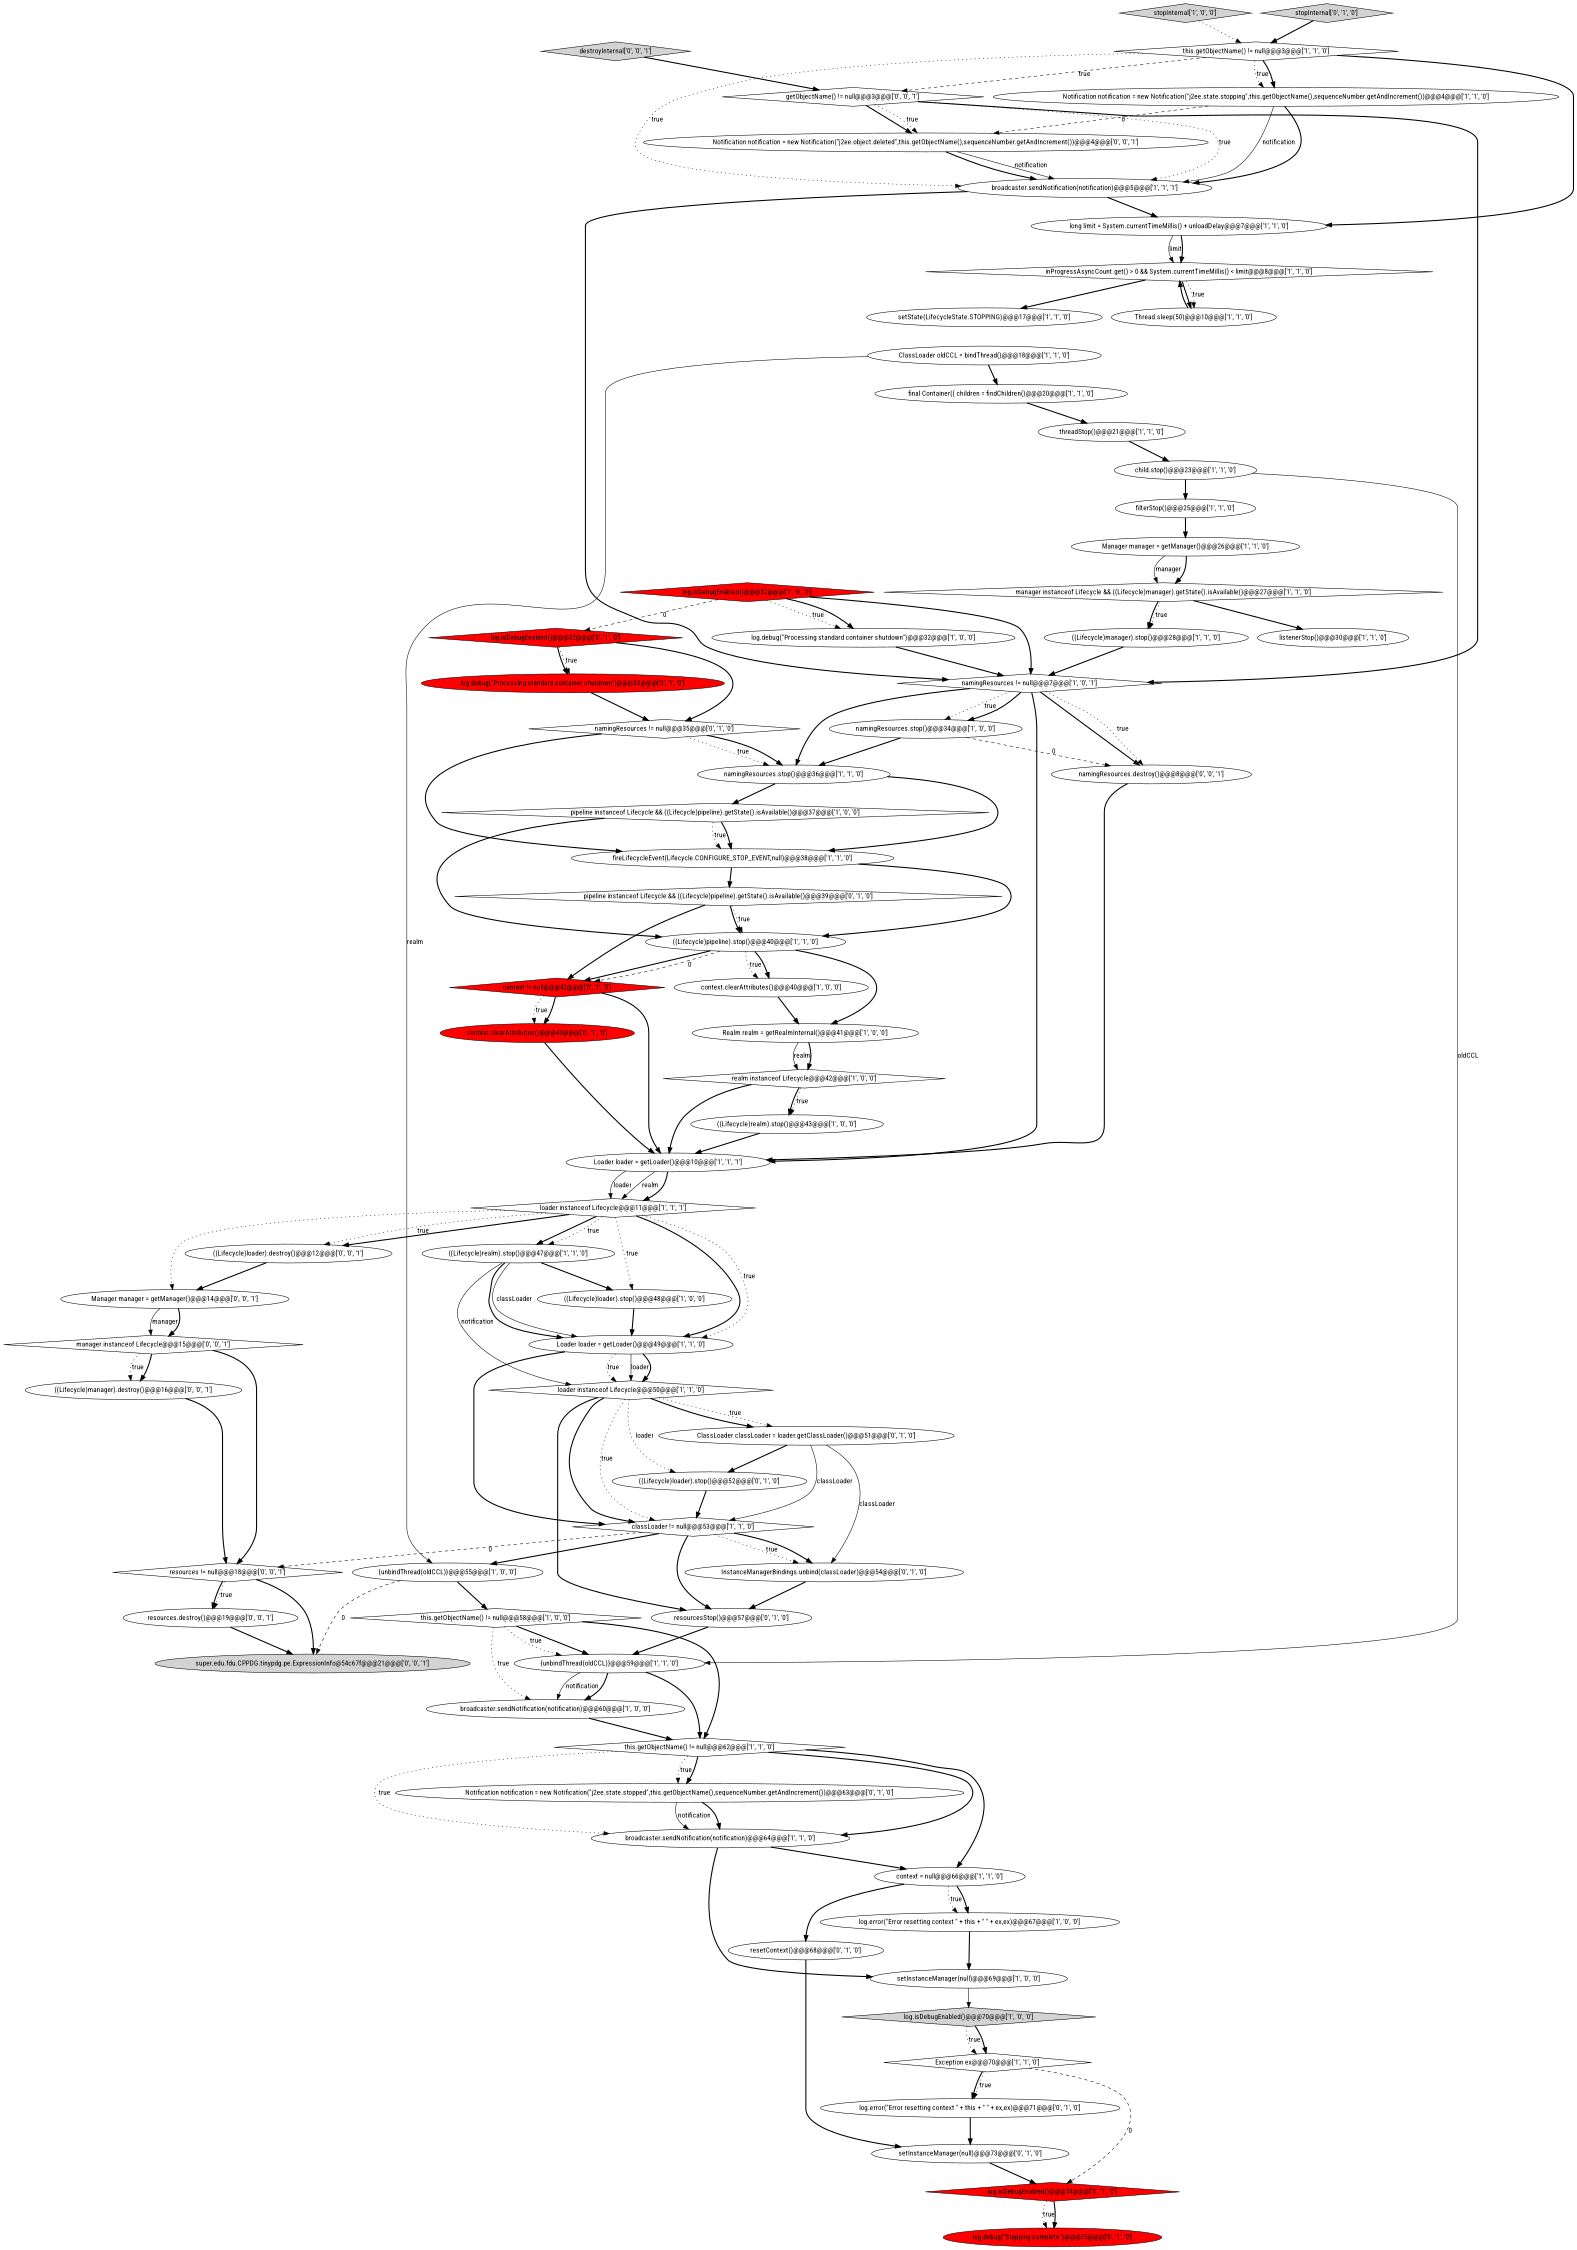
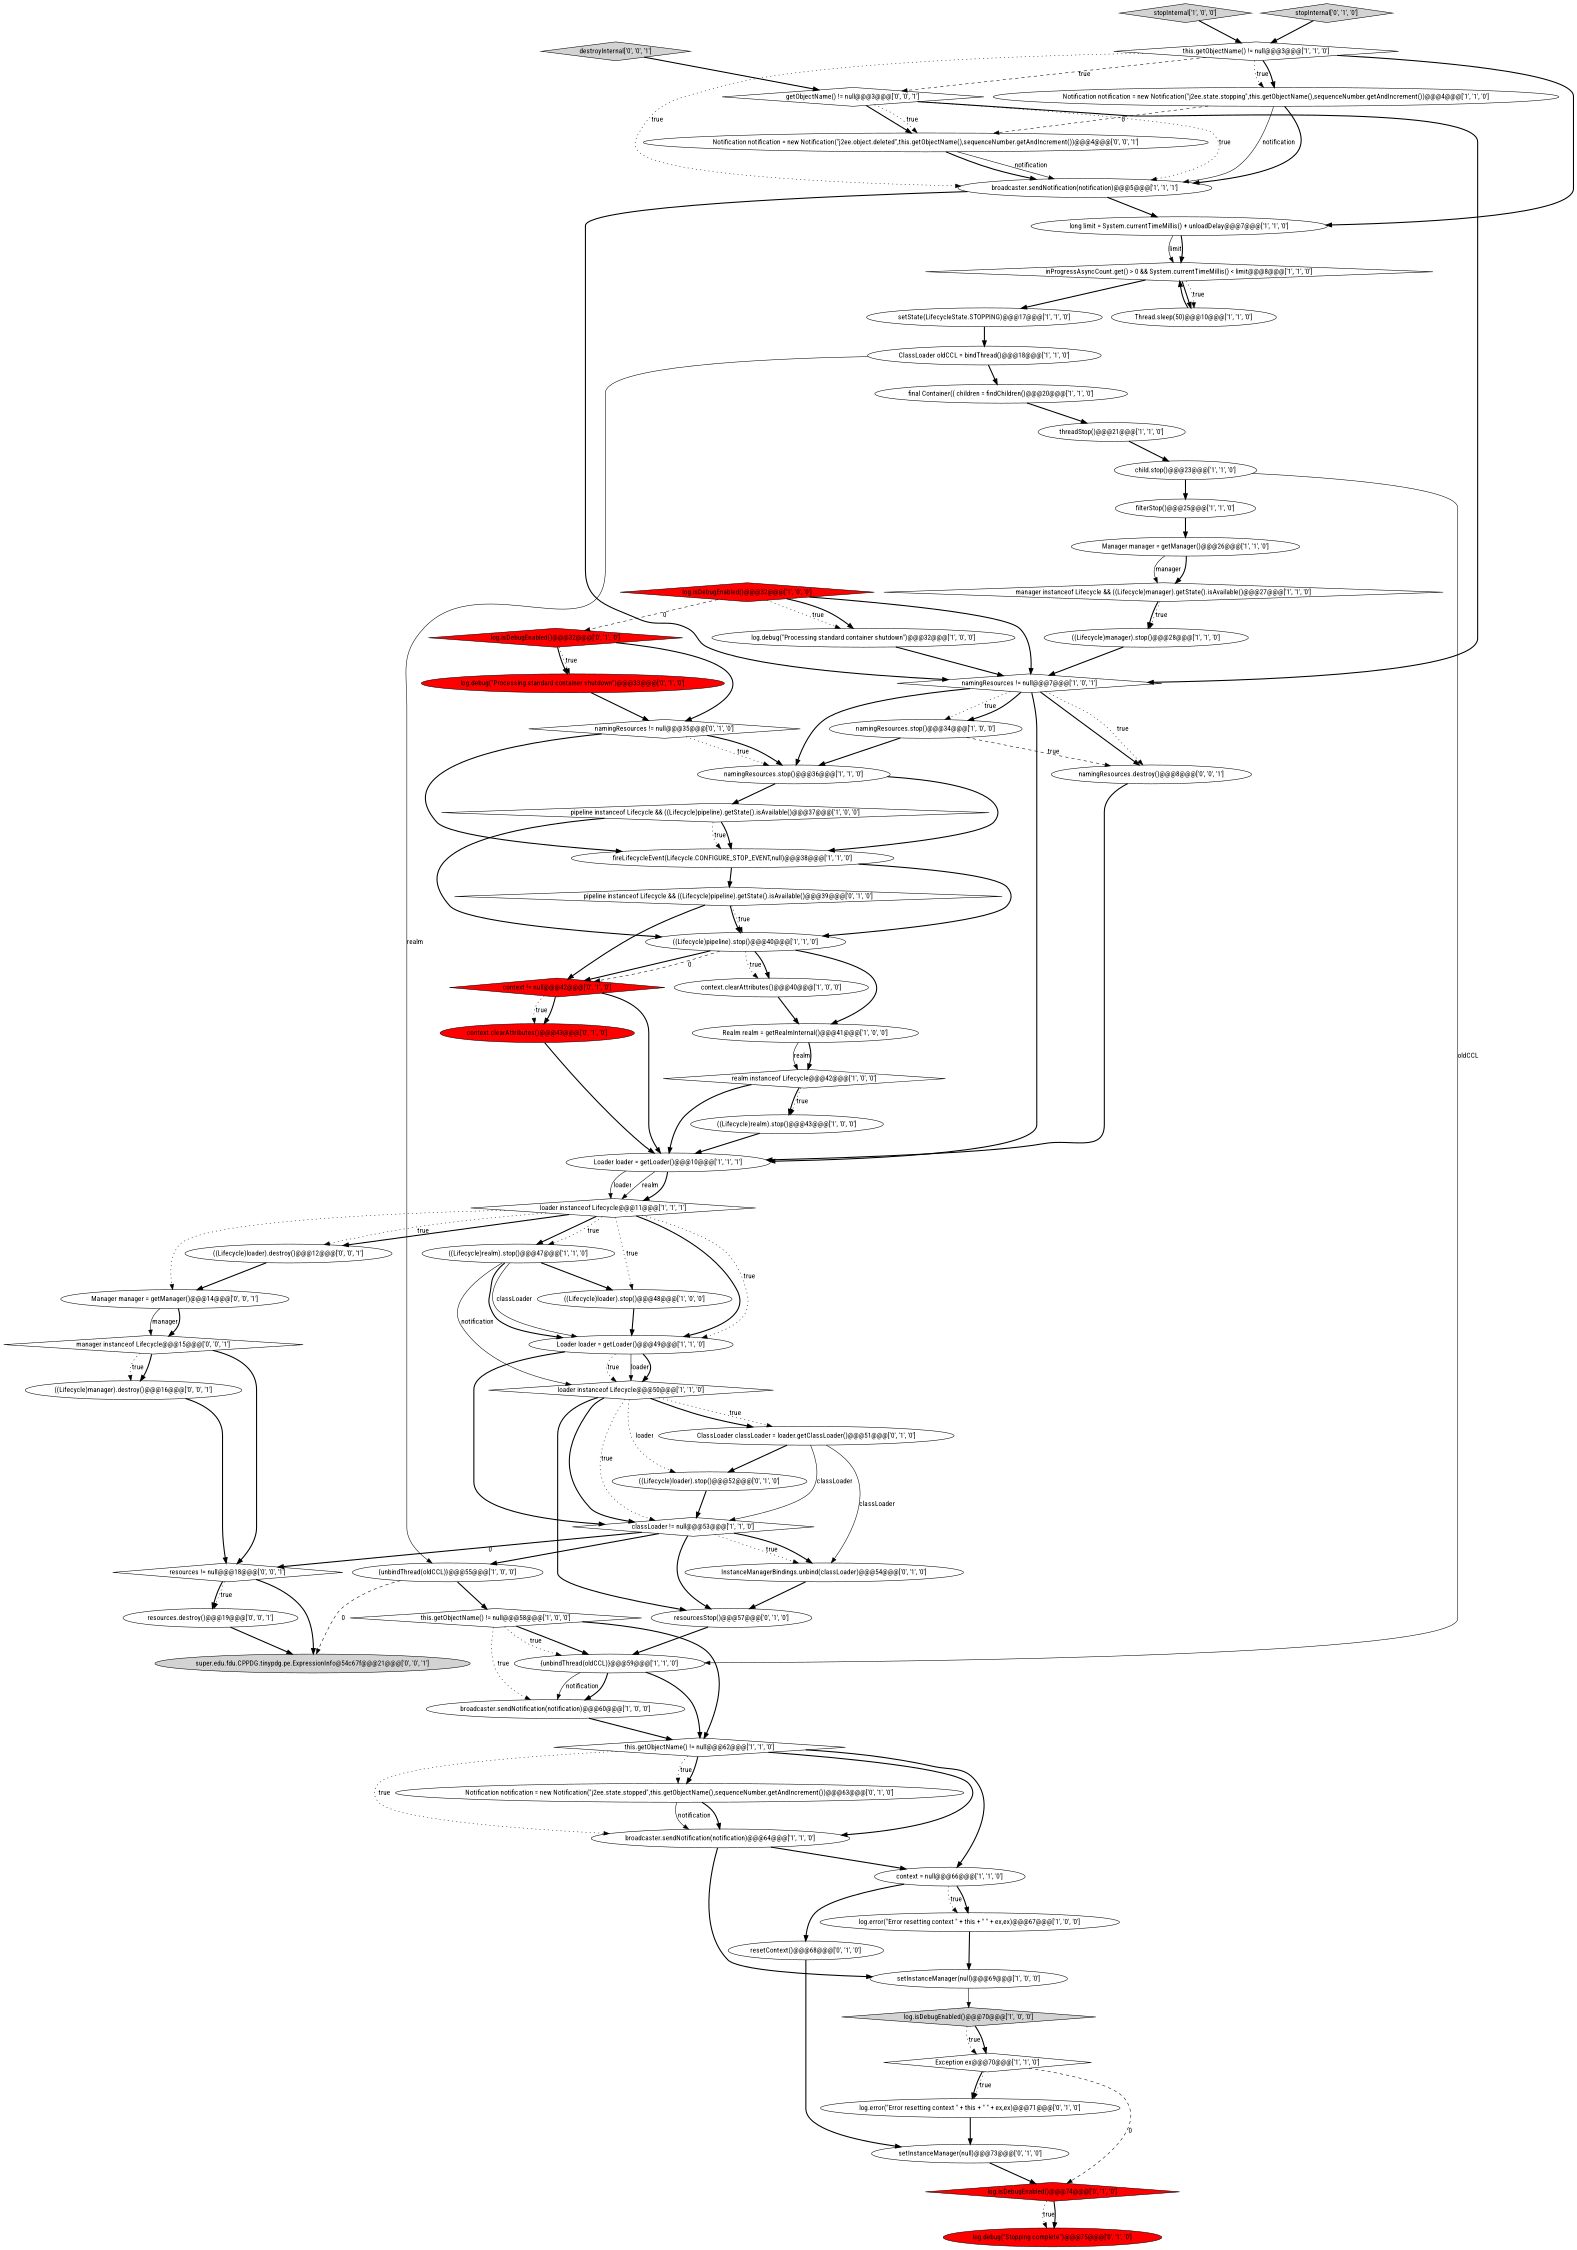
edge "stopInternal['1', '0', '0']" -> "this.getObjectName() != null@@@3@@@['1', '1', '0']": style dotted -> bold
edge "setState(LifecycleState.STOPPING)@@@17@@@['1', '1', '0']" -> "ClassLoader oldCCL = bindThread()@@@18@@@['1', '1', '0']": added
node "listenerStop()@@@30@@@['1', '1', '0']": removed
edge "namingResources.stop()@@@34@@@['1', '0', '0']" -> "namingResources.destroy()@@@8@@@['0', '0', '1']": label "0" -> "true"
edge "classLoader != null@@@53@@@['1', '1', '0']" -> "resources != null@@@18@@@['0', '0', '1']": style dashed -> bold
